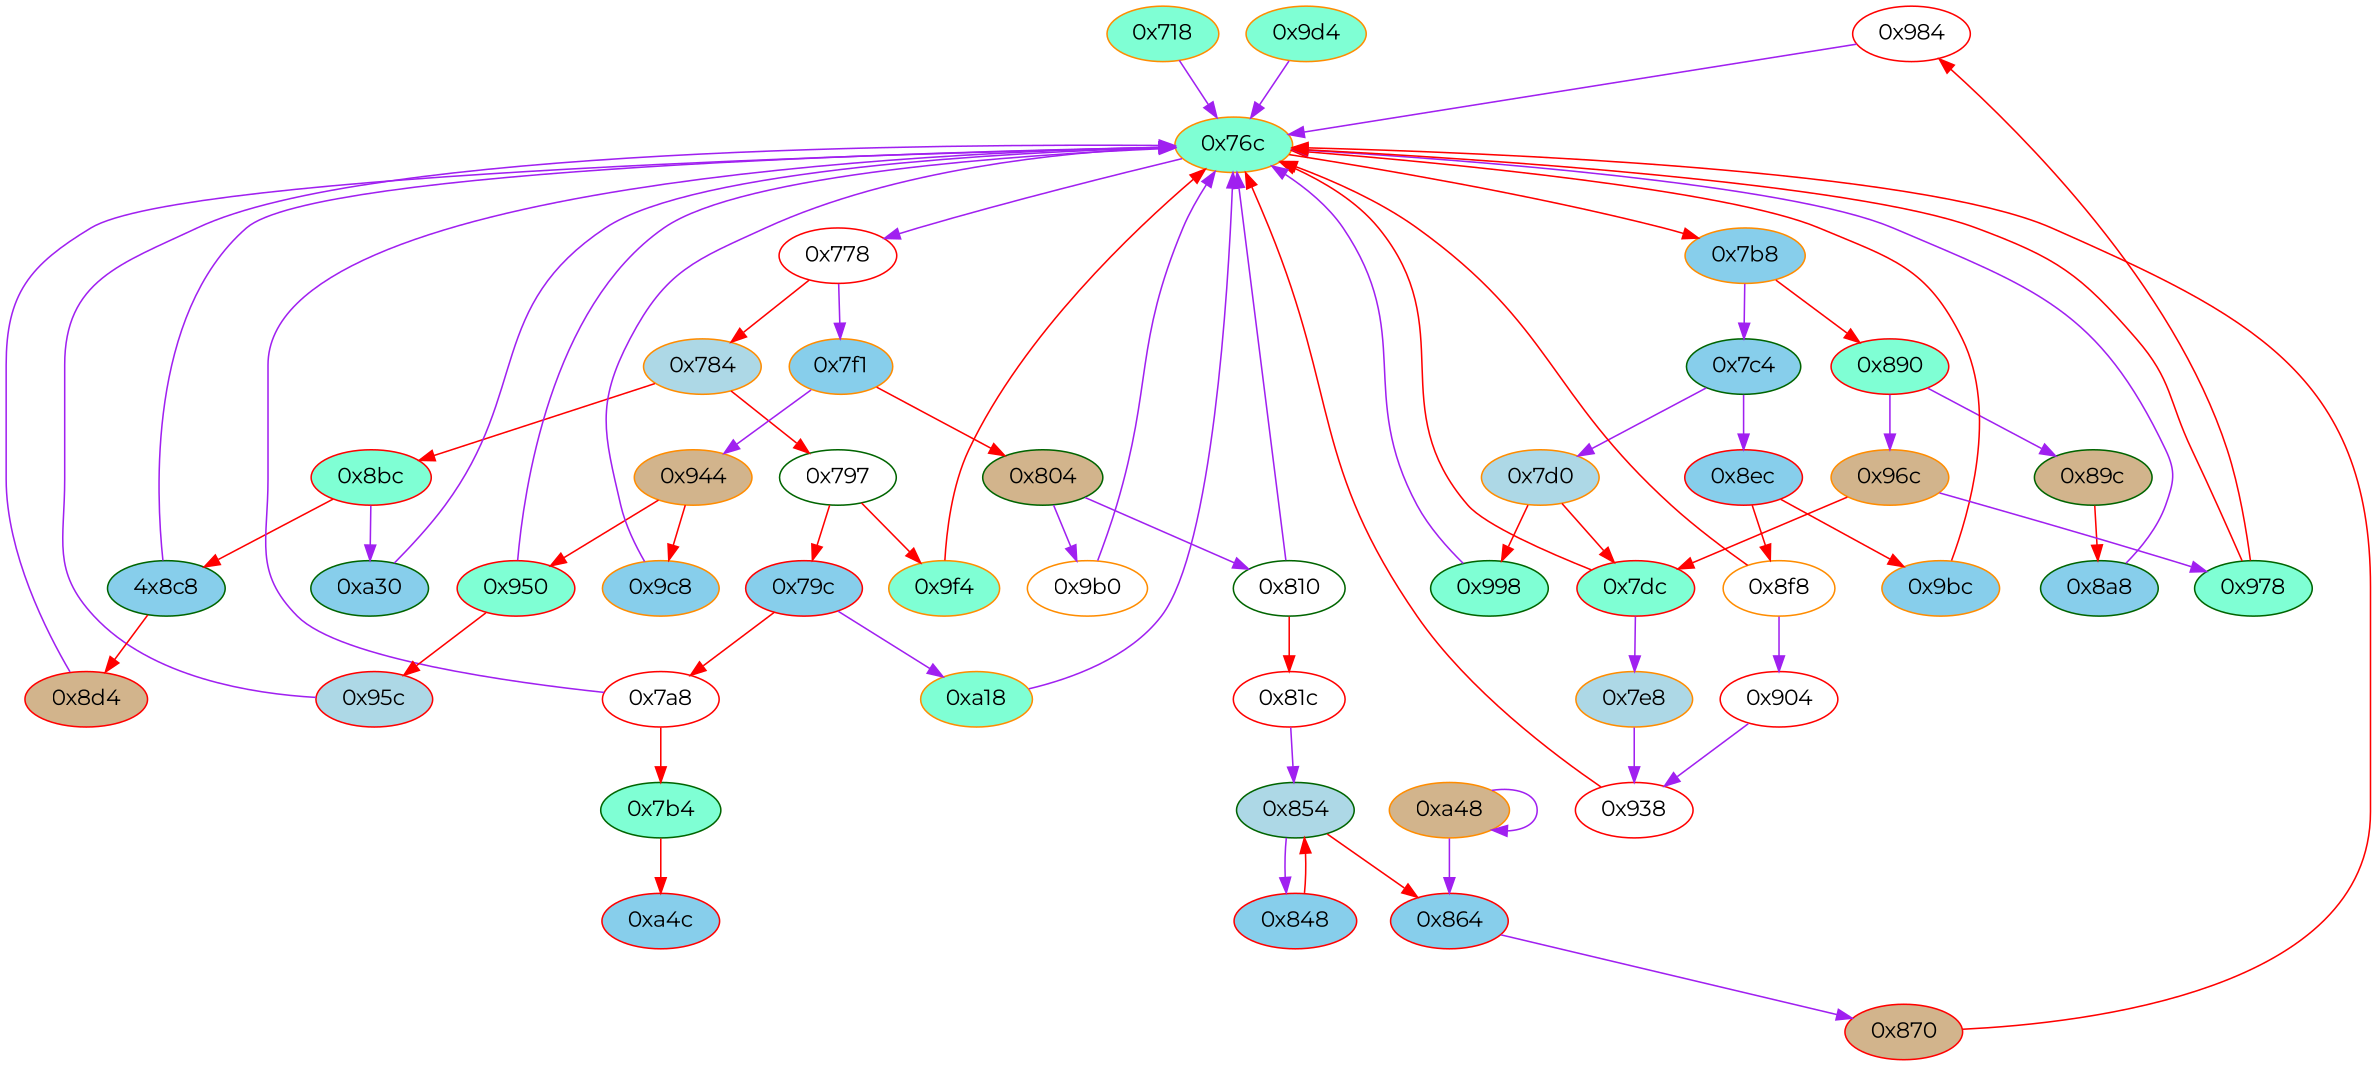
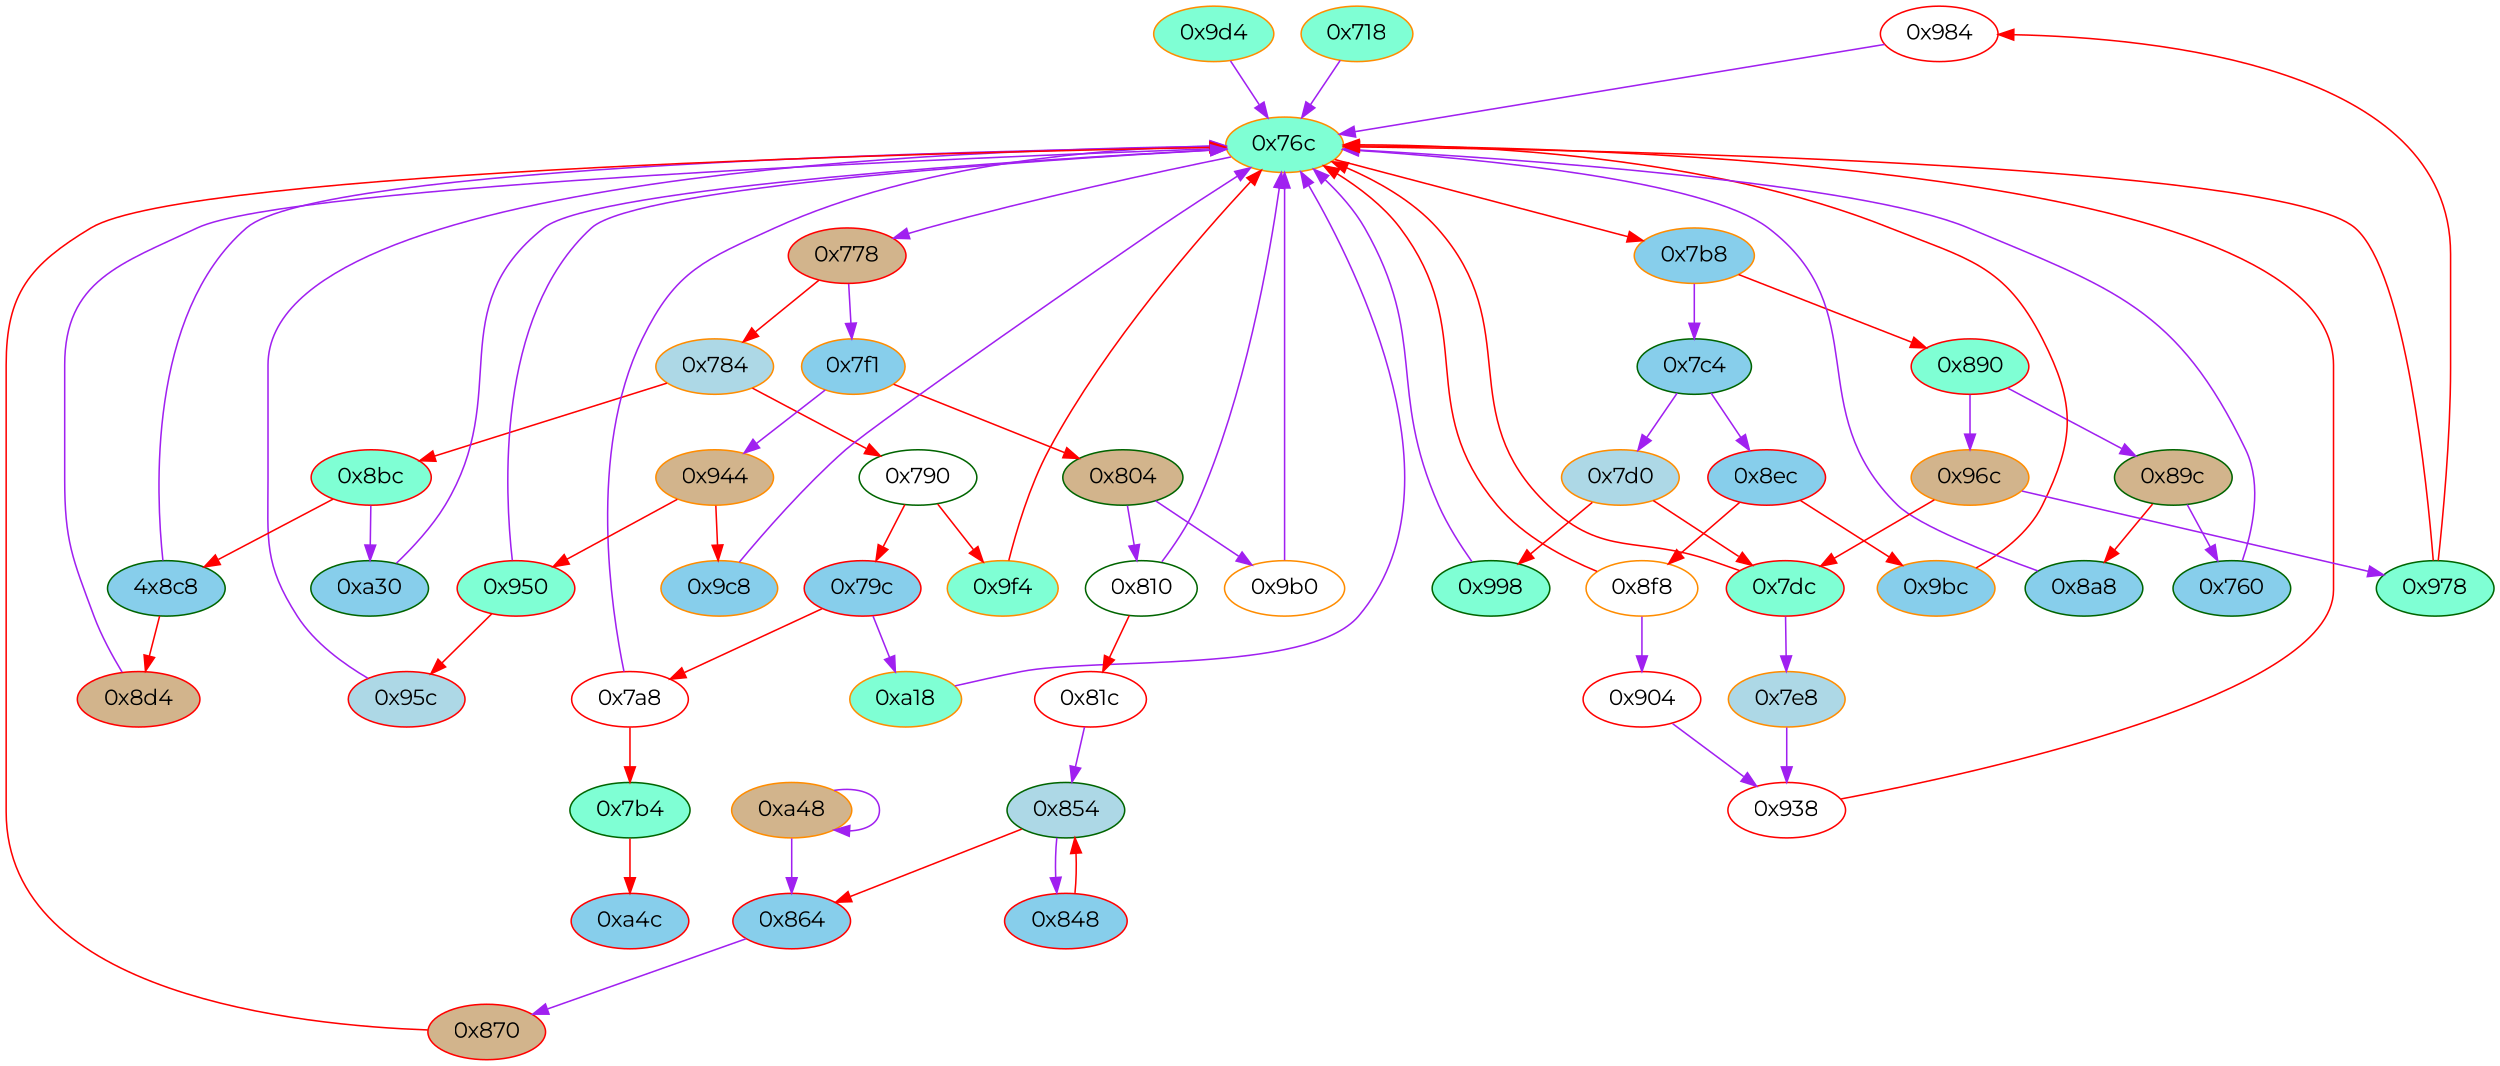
node "0x778": fillcolor white -> tan
node "0x797": label "0x797" -> "0x790"
node "0x760": added
